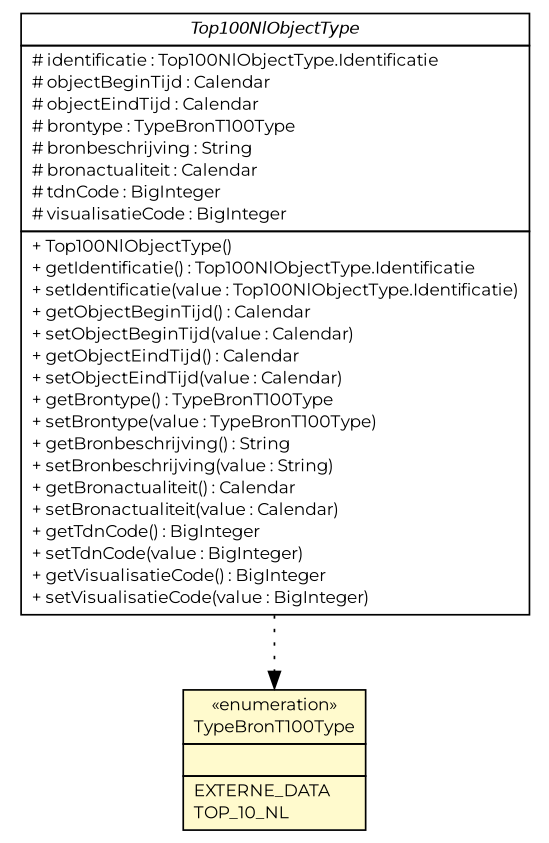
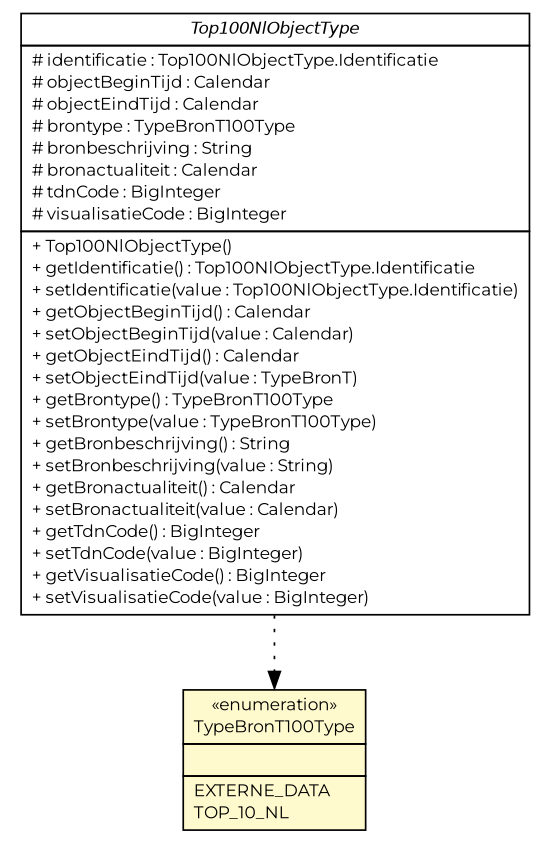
node "Top100NlObjectType": text "+ setObjectEindTijd(value : Calendar)" -> "+ setObjectEindTijd(value : TypeBronT)"
